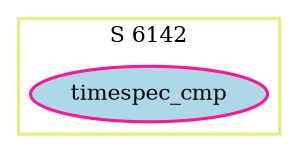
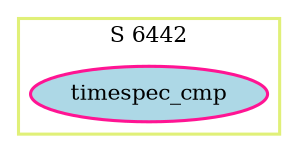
cluster "S 6142": label "S 6142" -> "S 6442"
